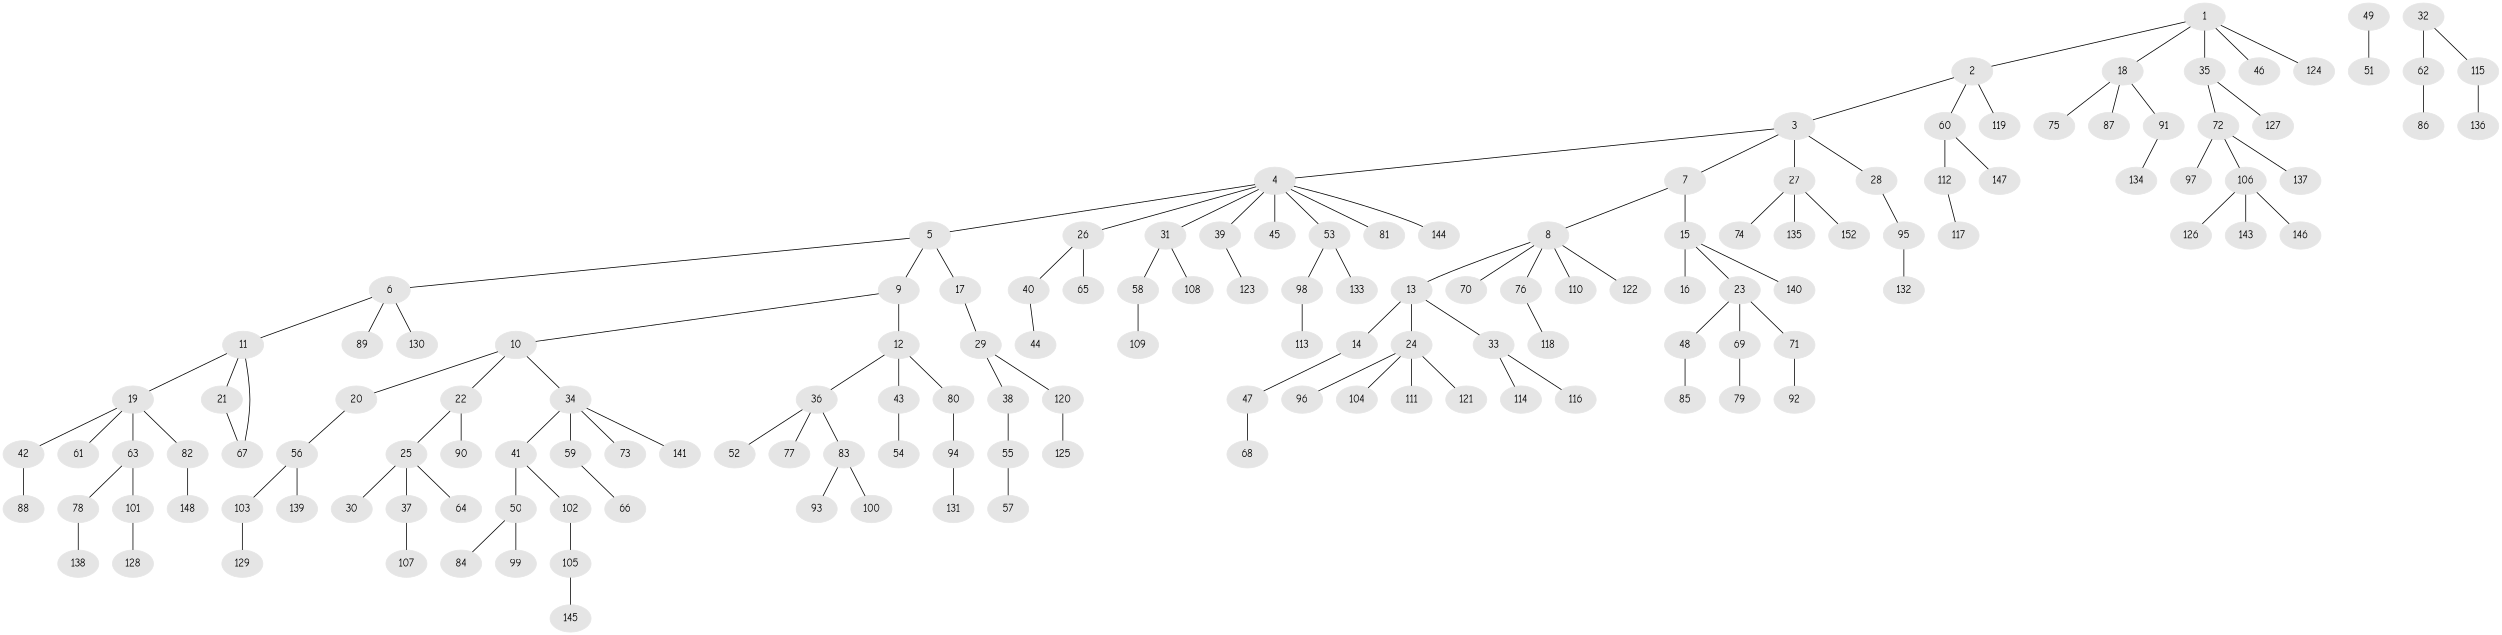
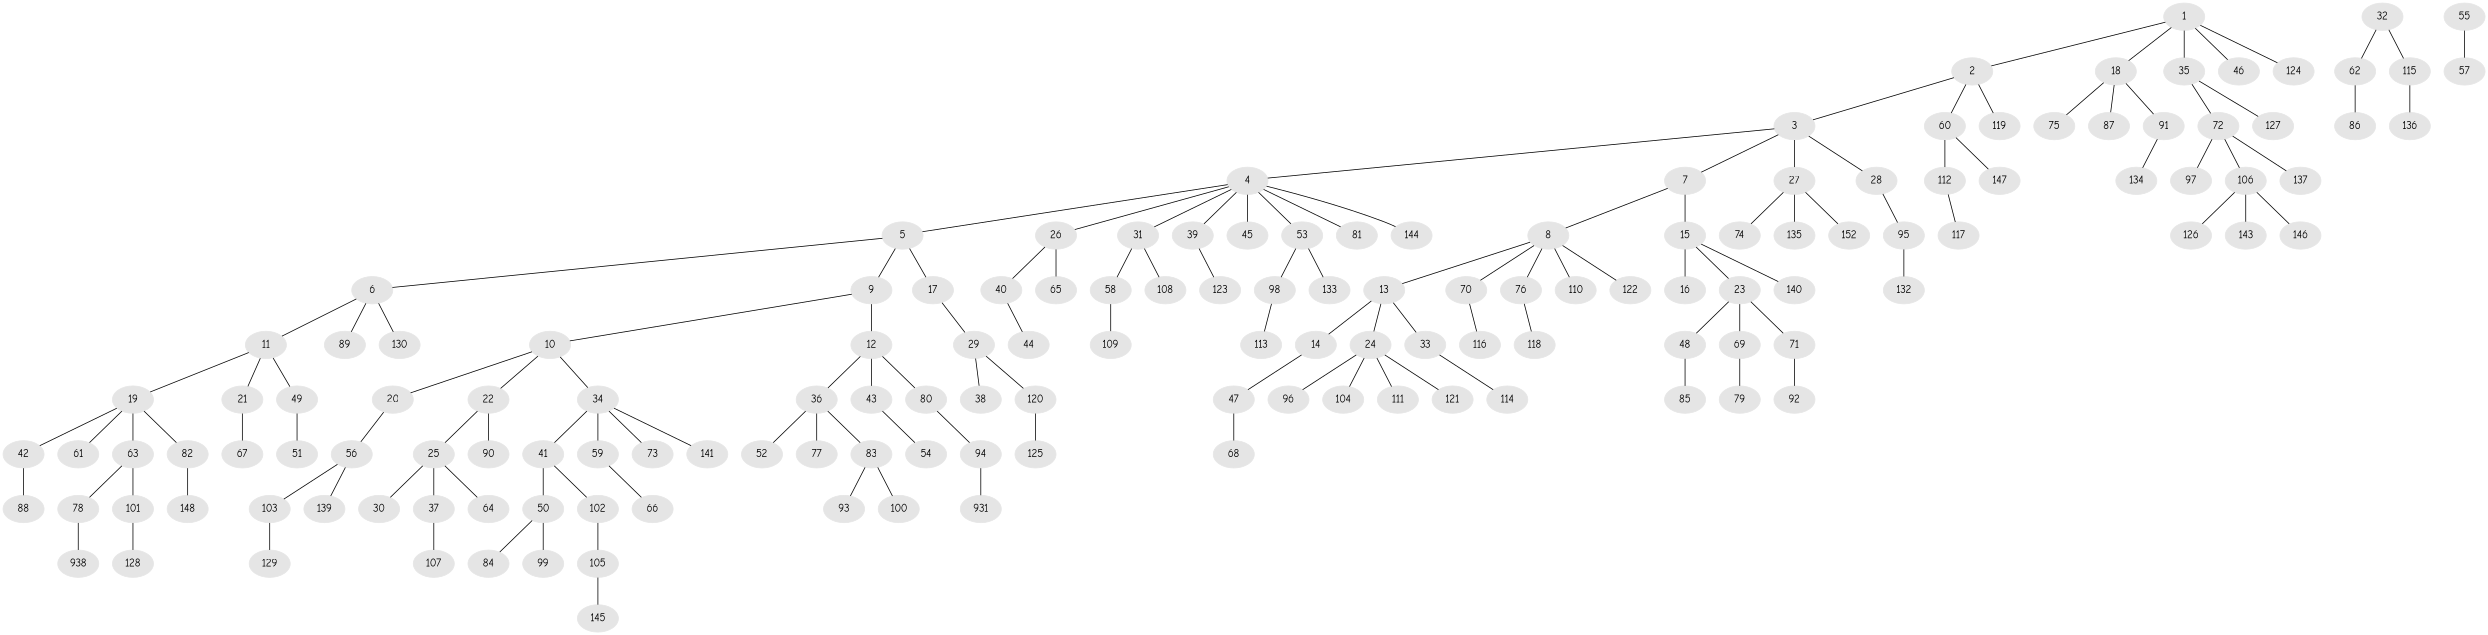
edge "33" -- "116": now "70" -- "116"
edge "11" -- "67": now "11" -- "49"
edge "38" -- "55": removed
node "131": label "131" -> "931"
node "138": label "138" -> "938"
